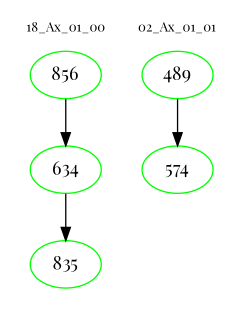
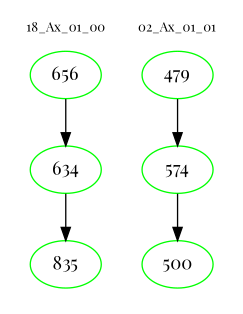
node "856": label "856" -> "656"
node "489": label "489" -> "479"
node "500": added
